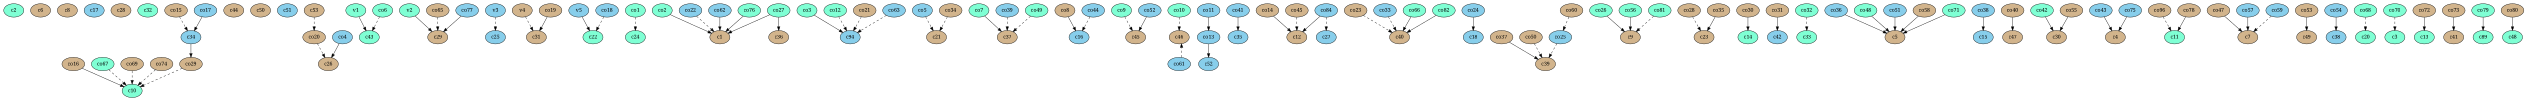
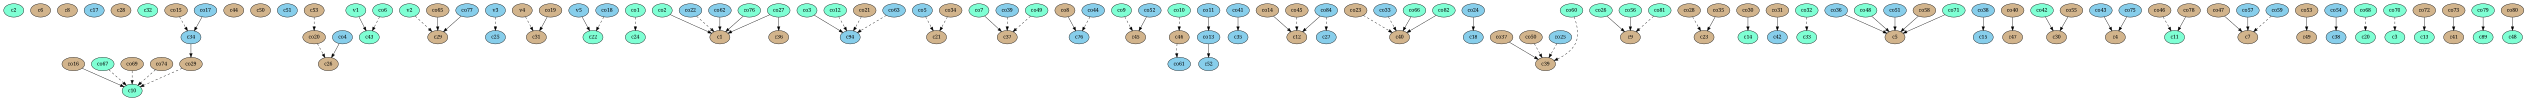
node "co60": fillcolor tan -> aquamarine
node "co96": label "co96" -> "co46"
edge "co65" -> "c29": style dashed -> solid
edge "co60" -> "co25": now "co60" -> "c39"
edge "v2" -> "c29": style solid -> dashed
node "c16": label "c16" -> "c76"
edge "co61" -> "c46": reversed
